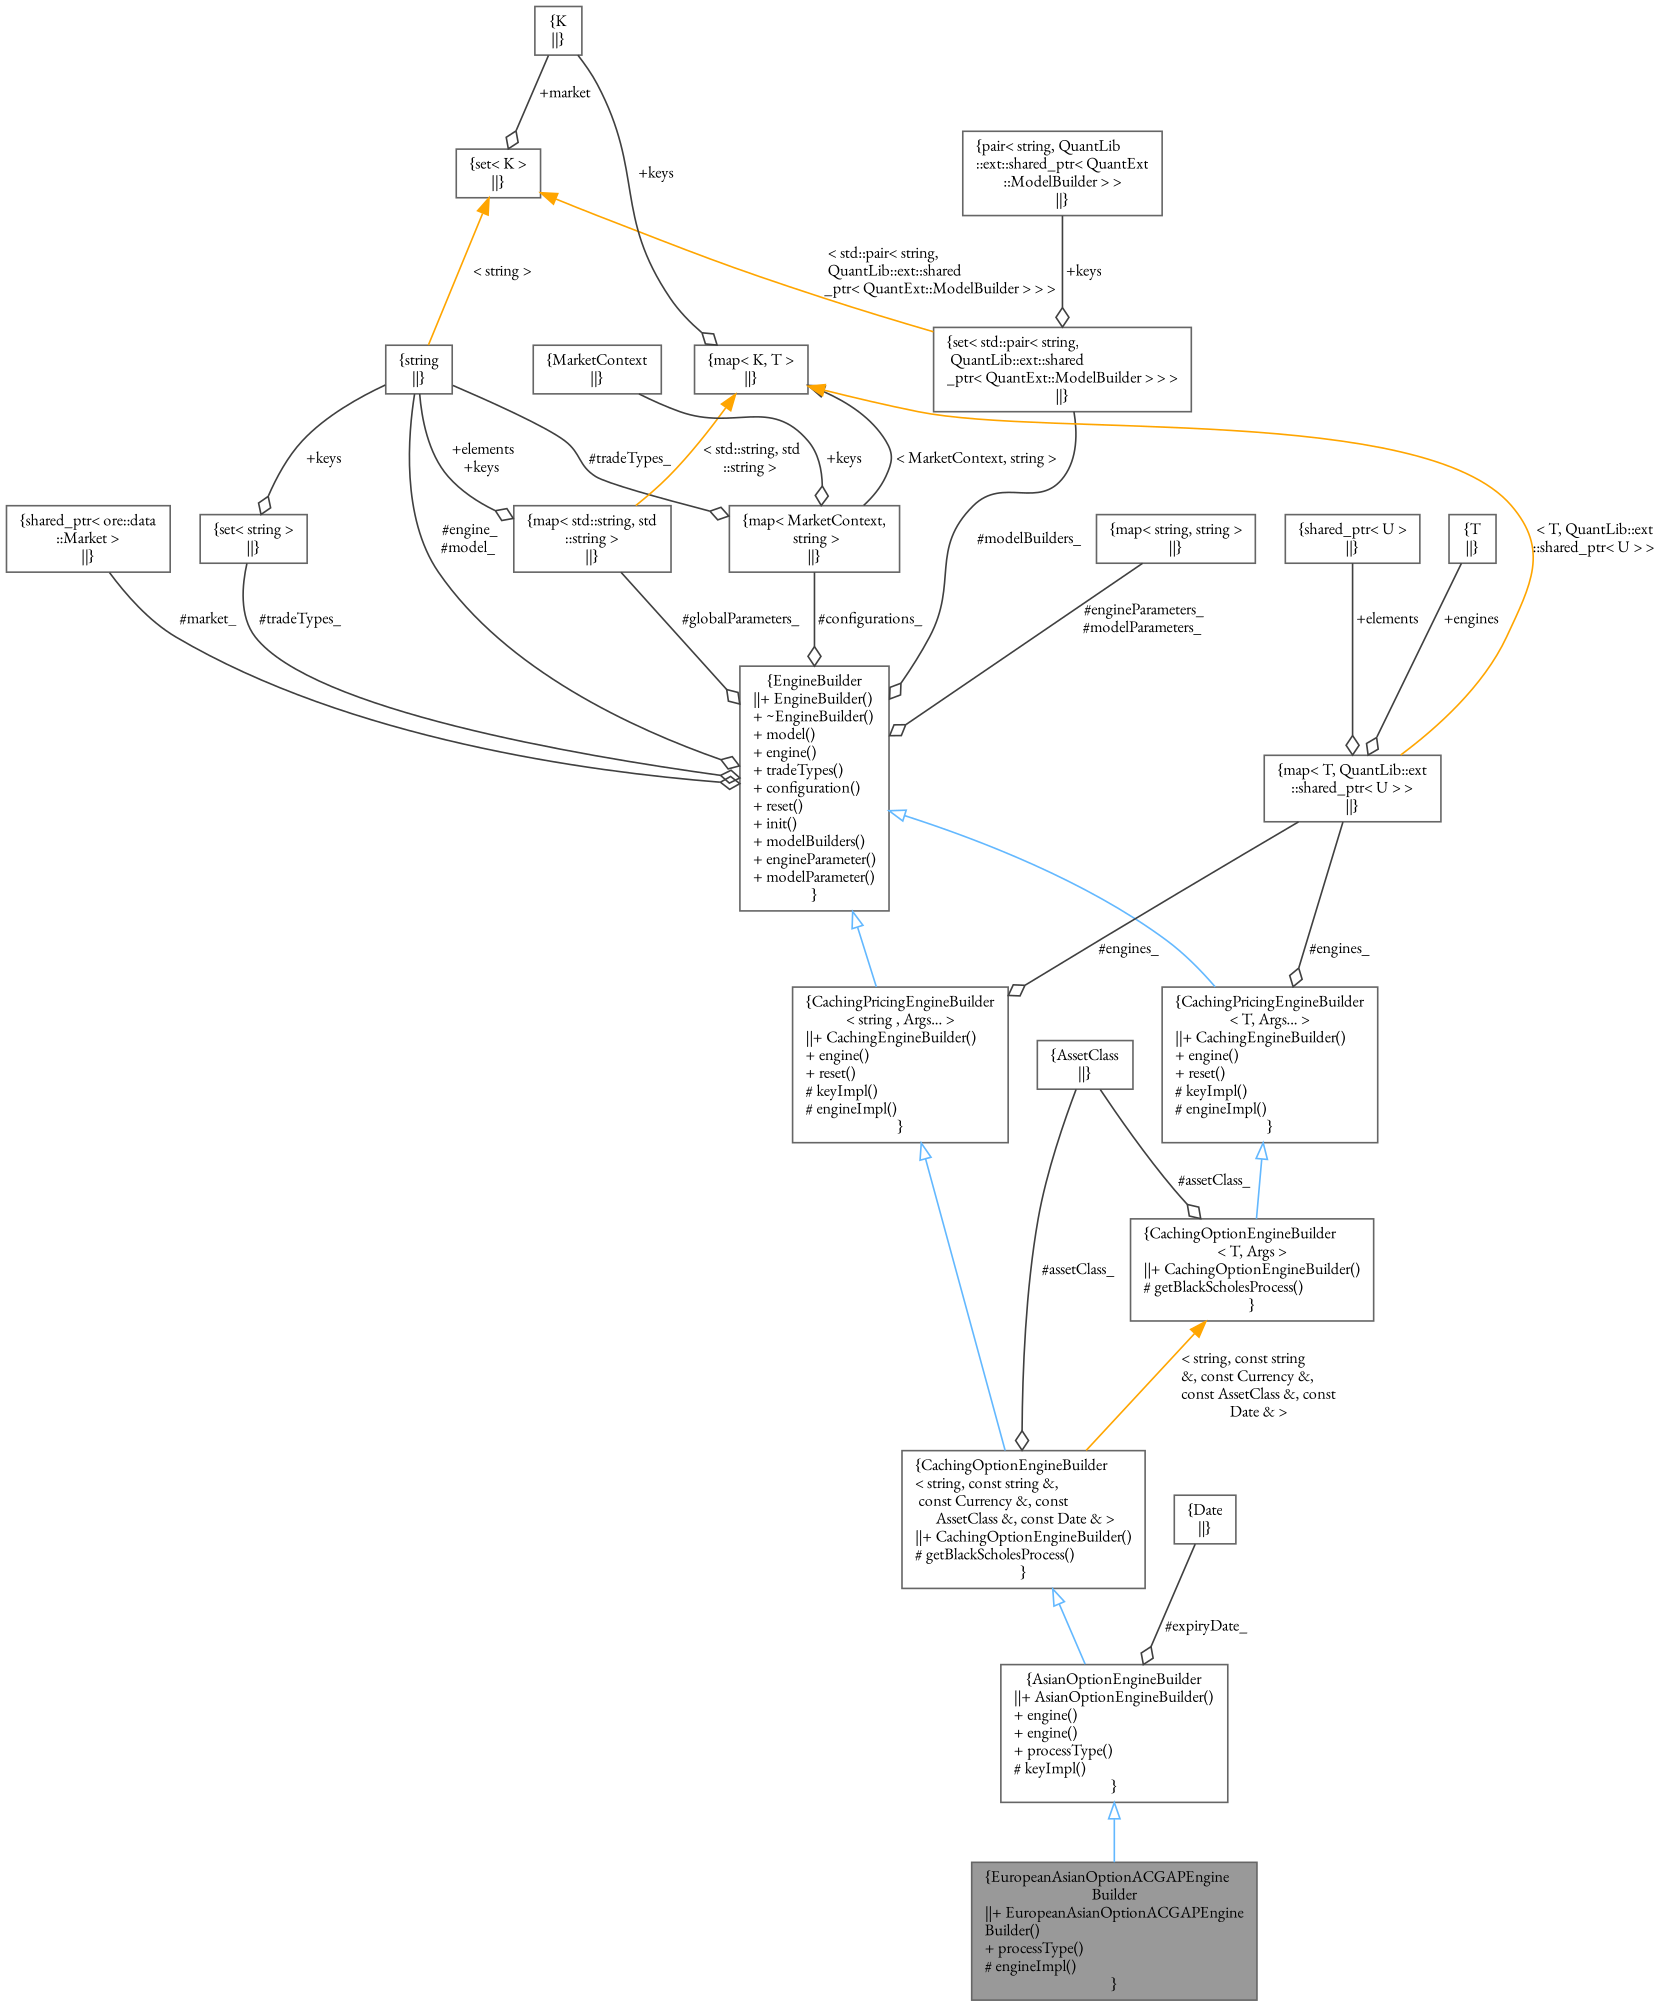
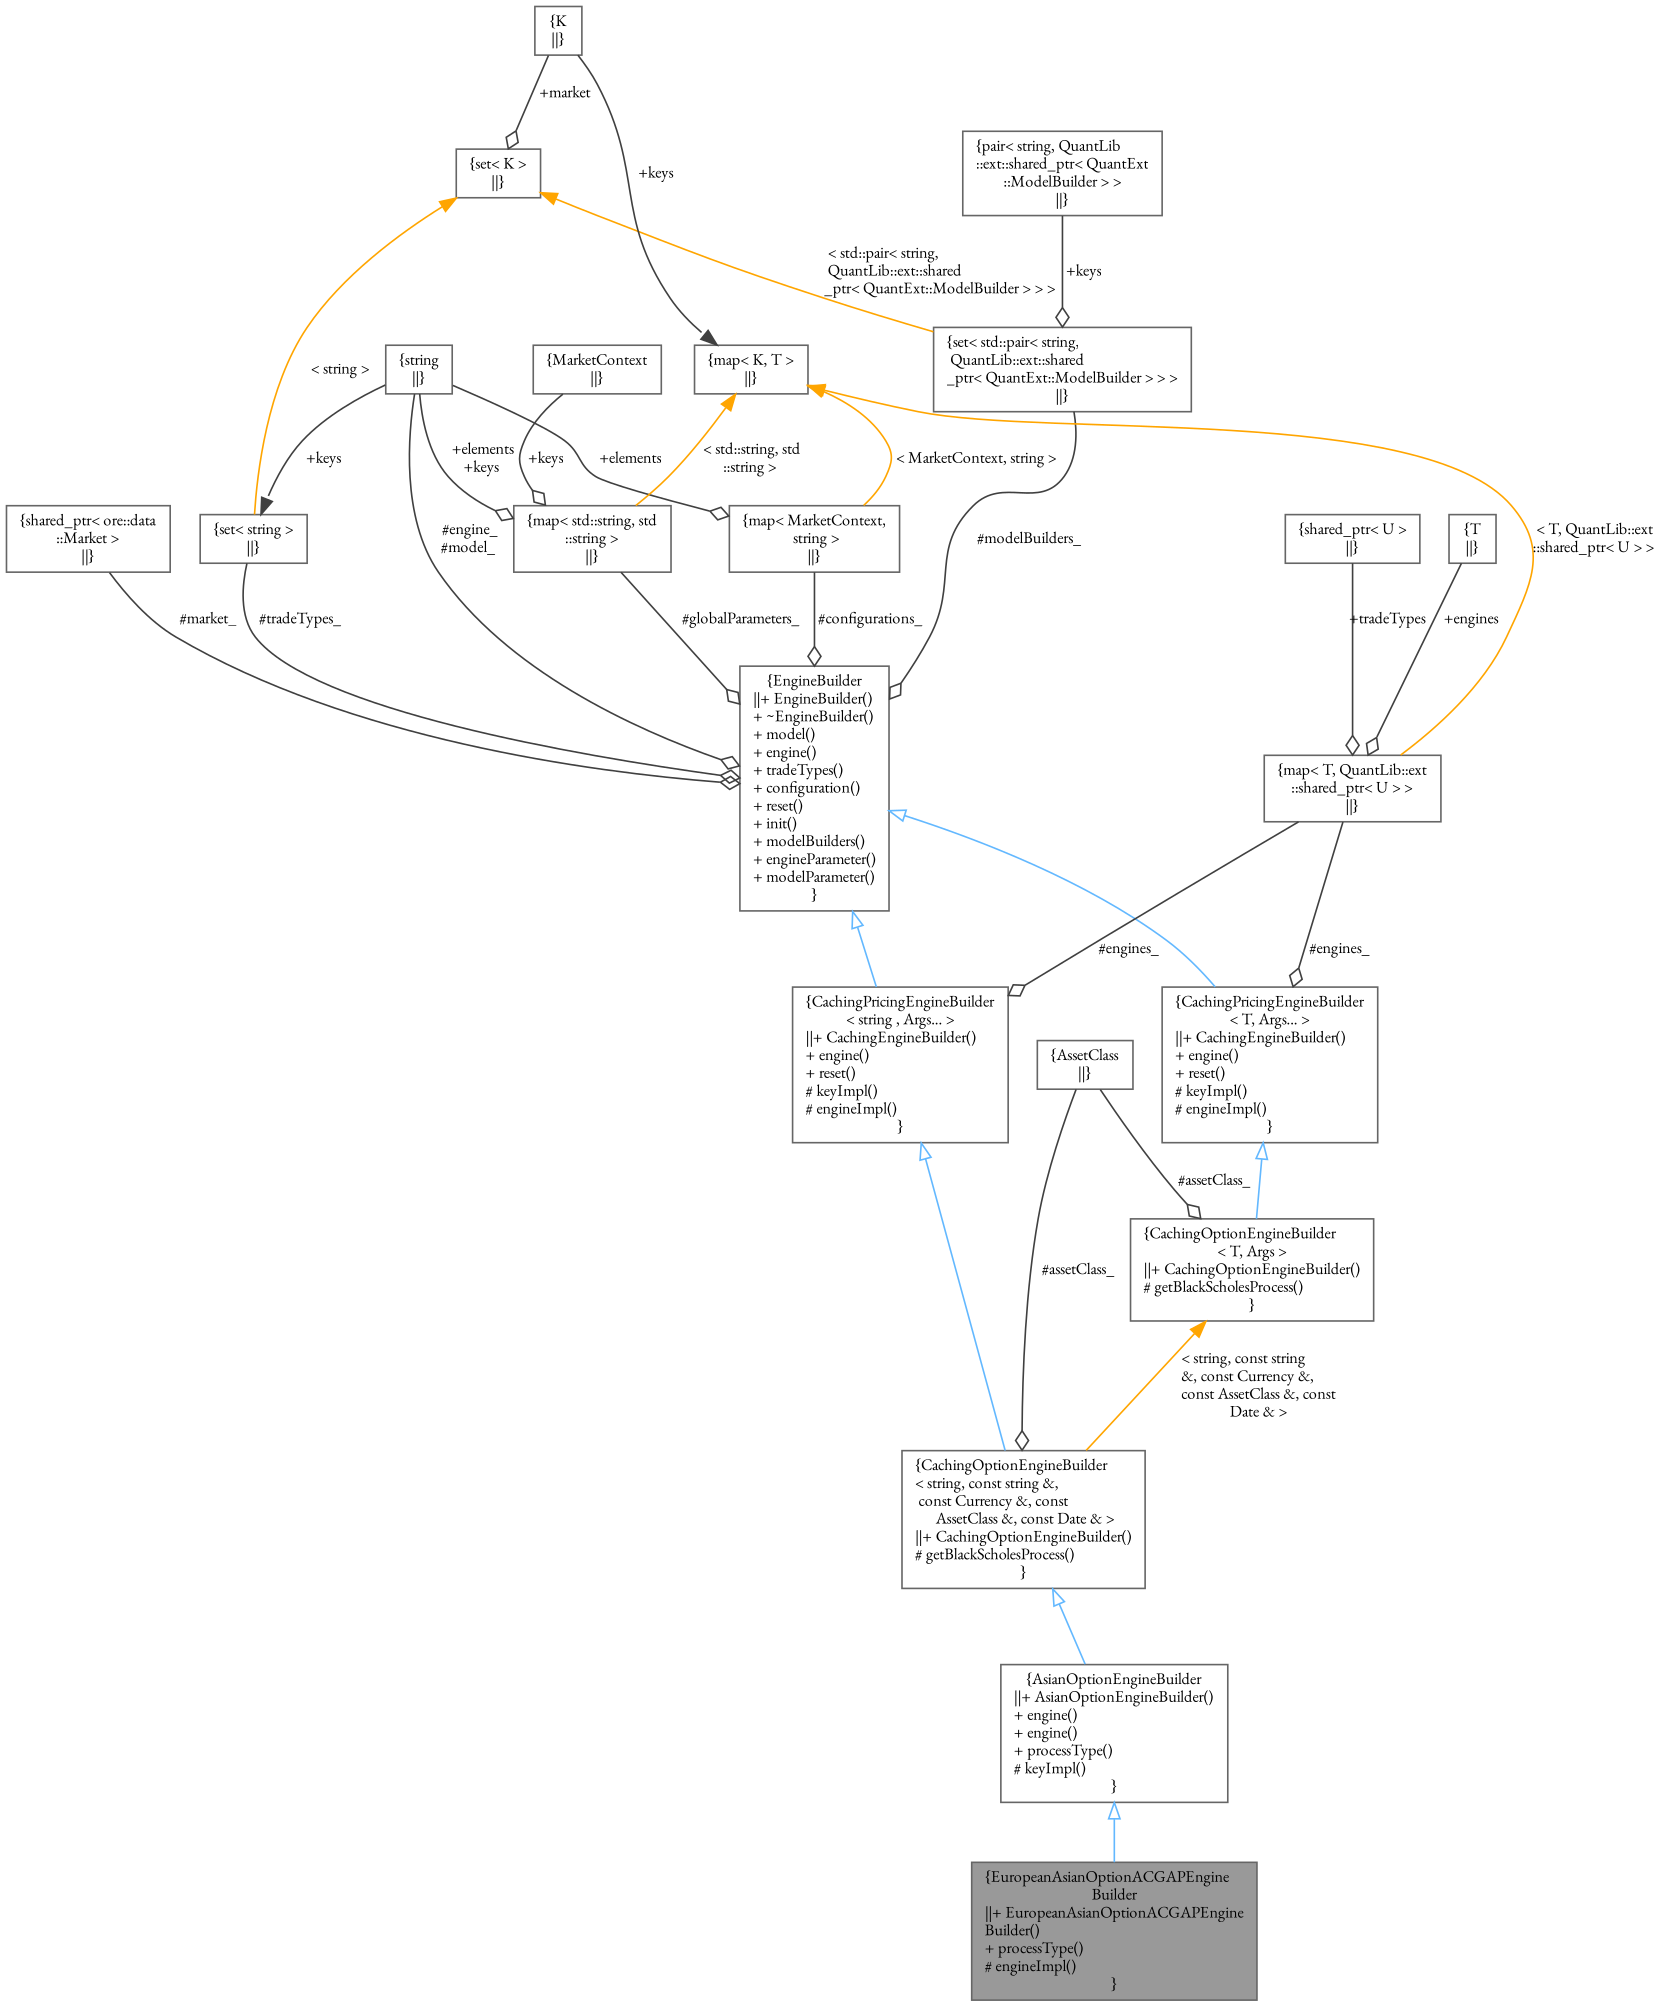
edge "{K ||}" -> "{map< K, T > ||}": arrowhead odiamond -> normal
edge "{string ||}" -> "{set< K > ||}": now "{set< string > ||}" -> "{set< K > ||}"
edge "{MarketContext ||}" -> "{map< MarketContext, string > ||}": now "{MarketContext ||}" -> "{map< std::string, std ::string > ||}"
edge "{string ||}" -> "{set< string > ||}": arrowhead odiamond -> normal
edge "{map< MarketContext, string > ||}" -> "{map< K, T > ||}": color grey25 -> orange
edge "{string ||}" -> "{map< MarketContext, string > ||}": label " #tradeTypes_" -> " +elements"
node "{map< string, string > ||}": removed
edge "{shared_ptr< U > ||}" -> "{map< T, QuantLib::ext ::shared_ptr< U > > ||}": label " +elements" -> " +tradeTypes"
node "{Date ||}": removed
